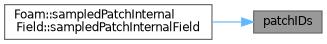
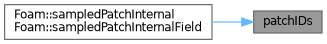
node "Foam::sampledPatchInternal Field::sampledPatchInternalField": label "Foam::sampledPatchInternal Field::sampledPatchInternalField" -> "Foam::sampledPatchInternal Foam::sampledPatchInternalField"
